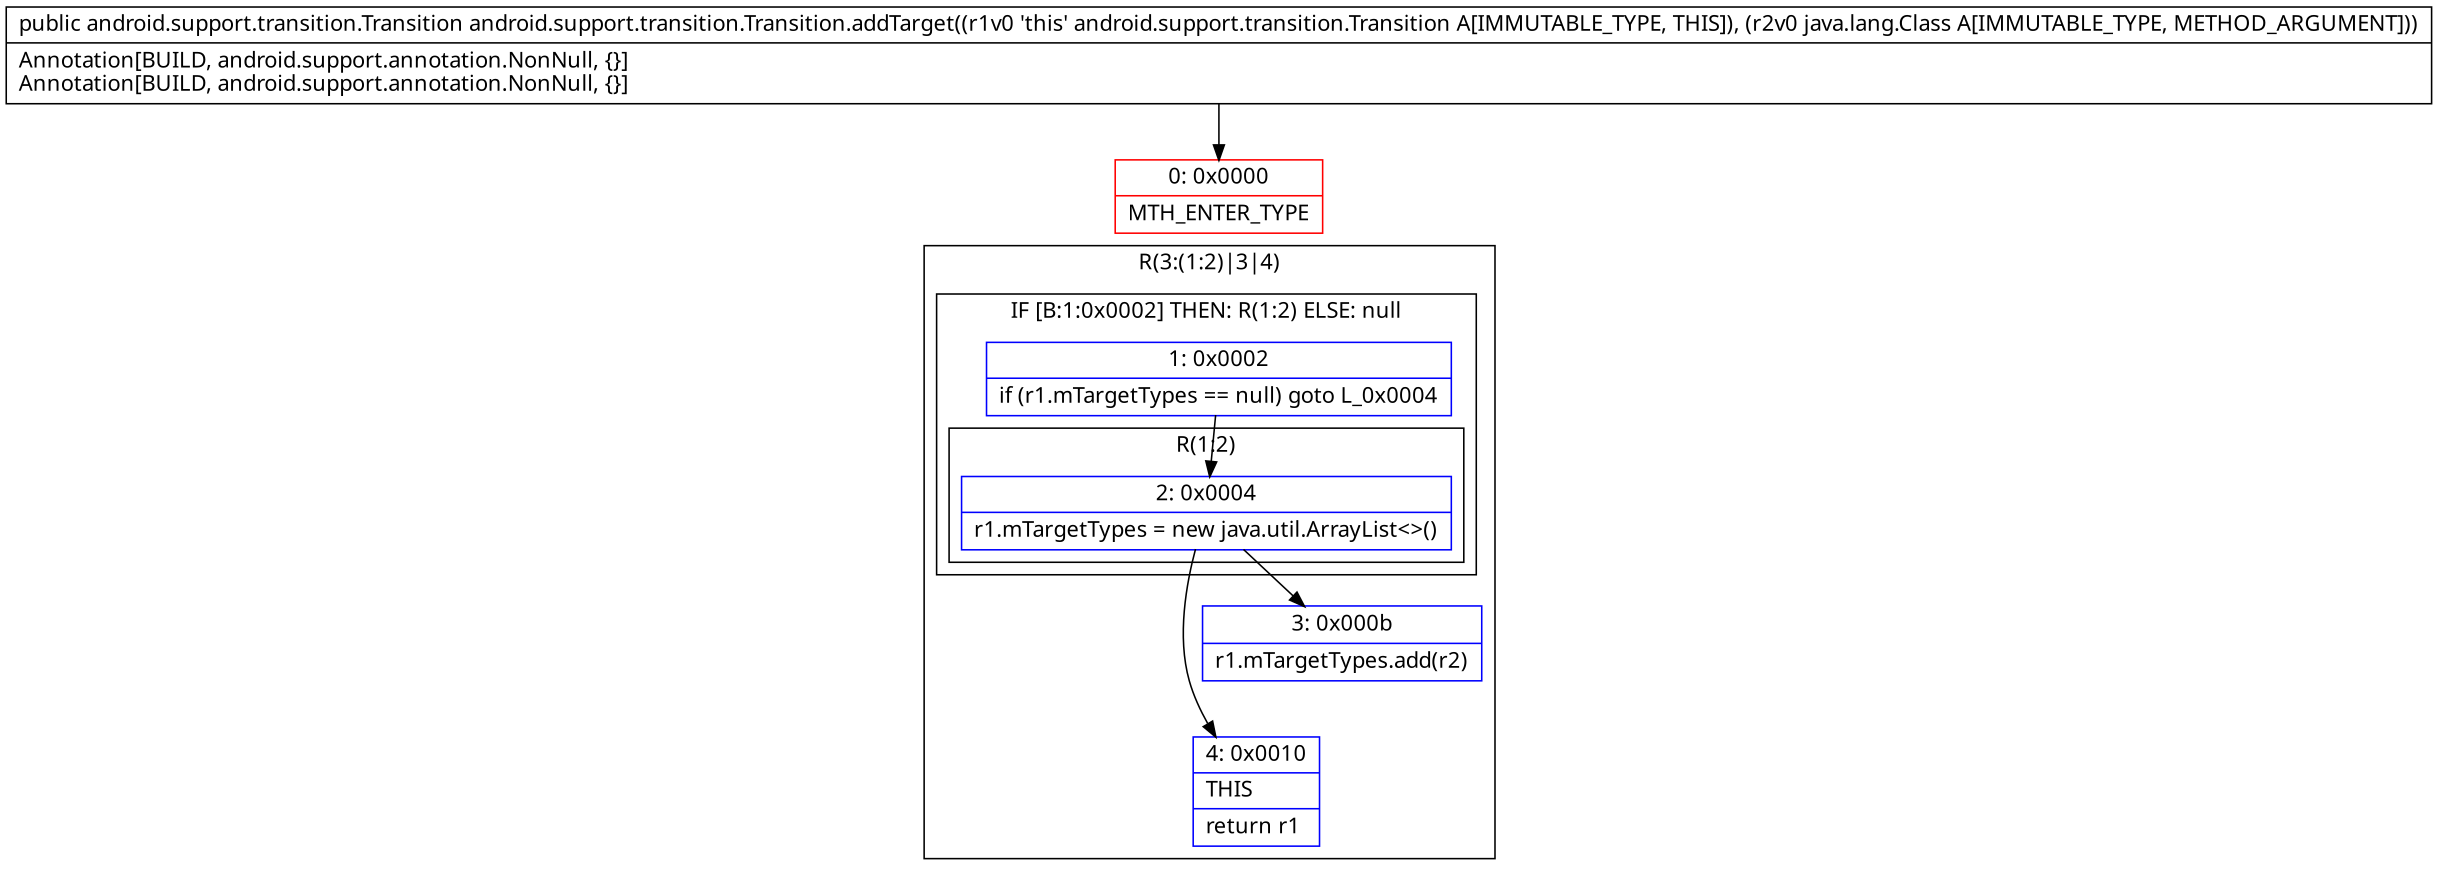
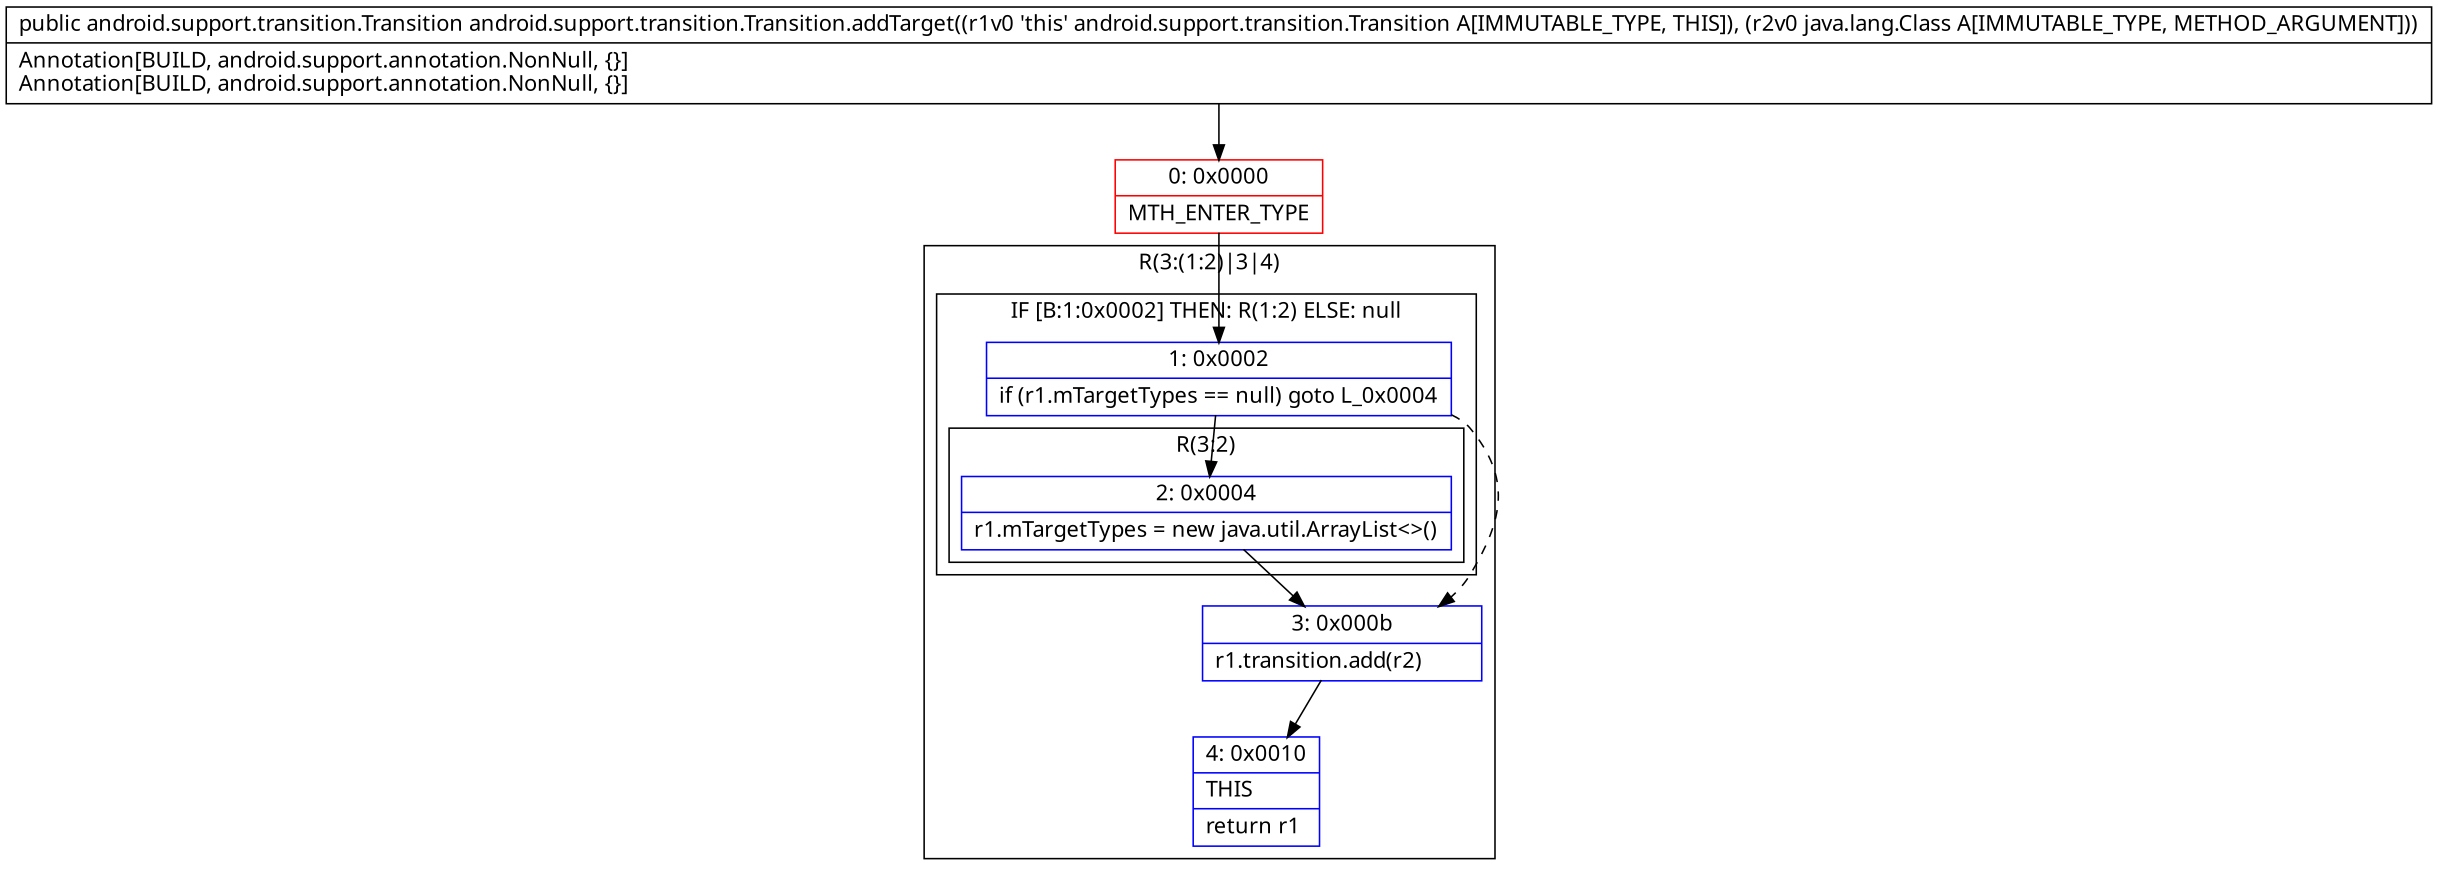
edge "0: 0x0000" -> "1: 0x0002": added
cluster "R(1:2)": label "R(1:2)" -> "R(3:2)"
edge "1: 0x0002" -> "3: 0x000b": added
edge "2: 0x0004" -> "4: 0x0010": now "3: 0x000b" -> "4: 0x0010"
node "3: 0x000b": text "r1.mTargetTypes.add(r2)" -> "r1.transition.add(r2)"
